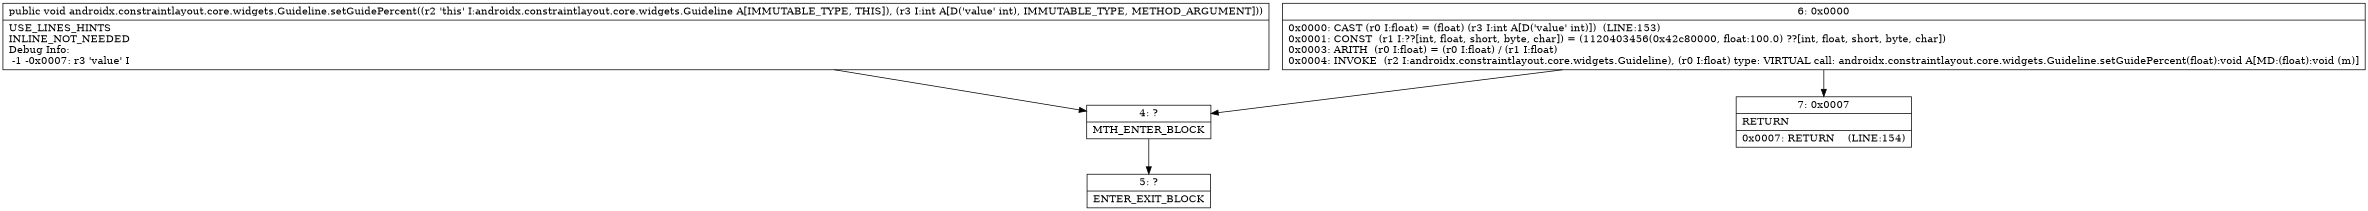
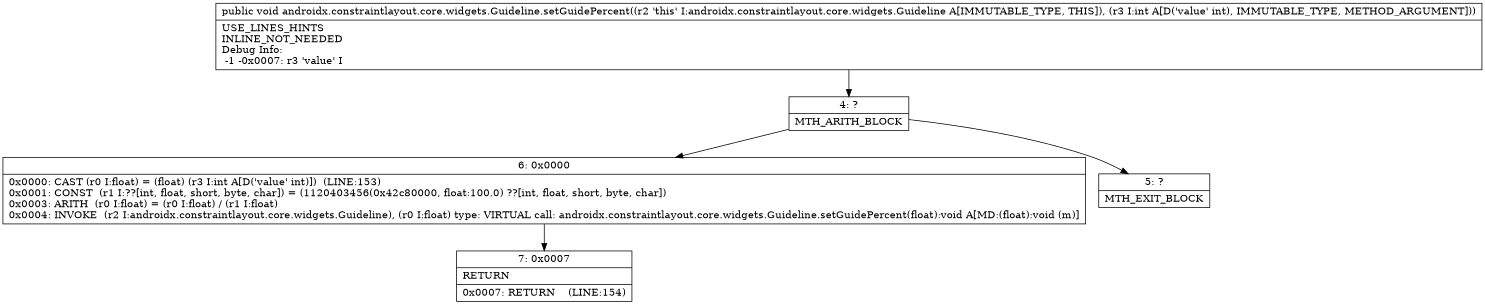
edge "6: 0x0000" -> "4: ?": reversed
node "4: ?": text "MTH_ENTER_BLOCK" -> "MTH_ARITH_BLOCK"
node "5: ?": text "ENTER_EXIT_BLOCK" -> "MTH_EXIT_BLOCK"
